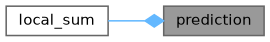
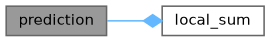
edge "local_sum" -> "prediction": reversed
